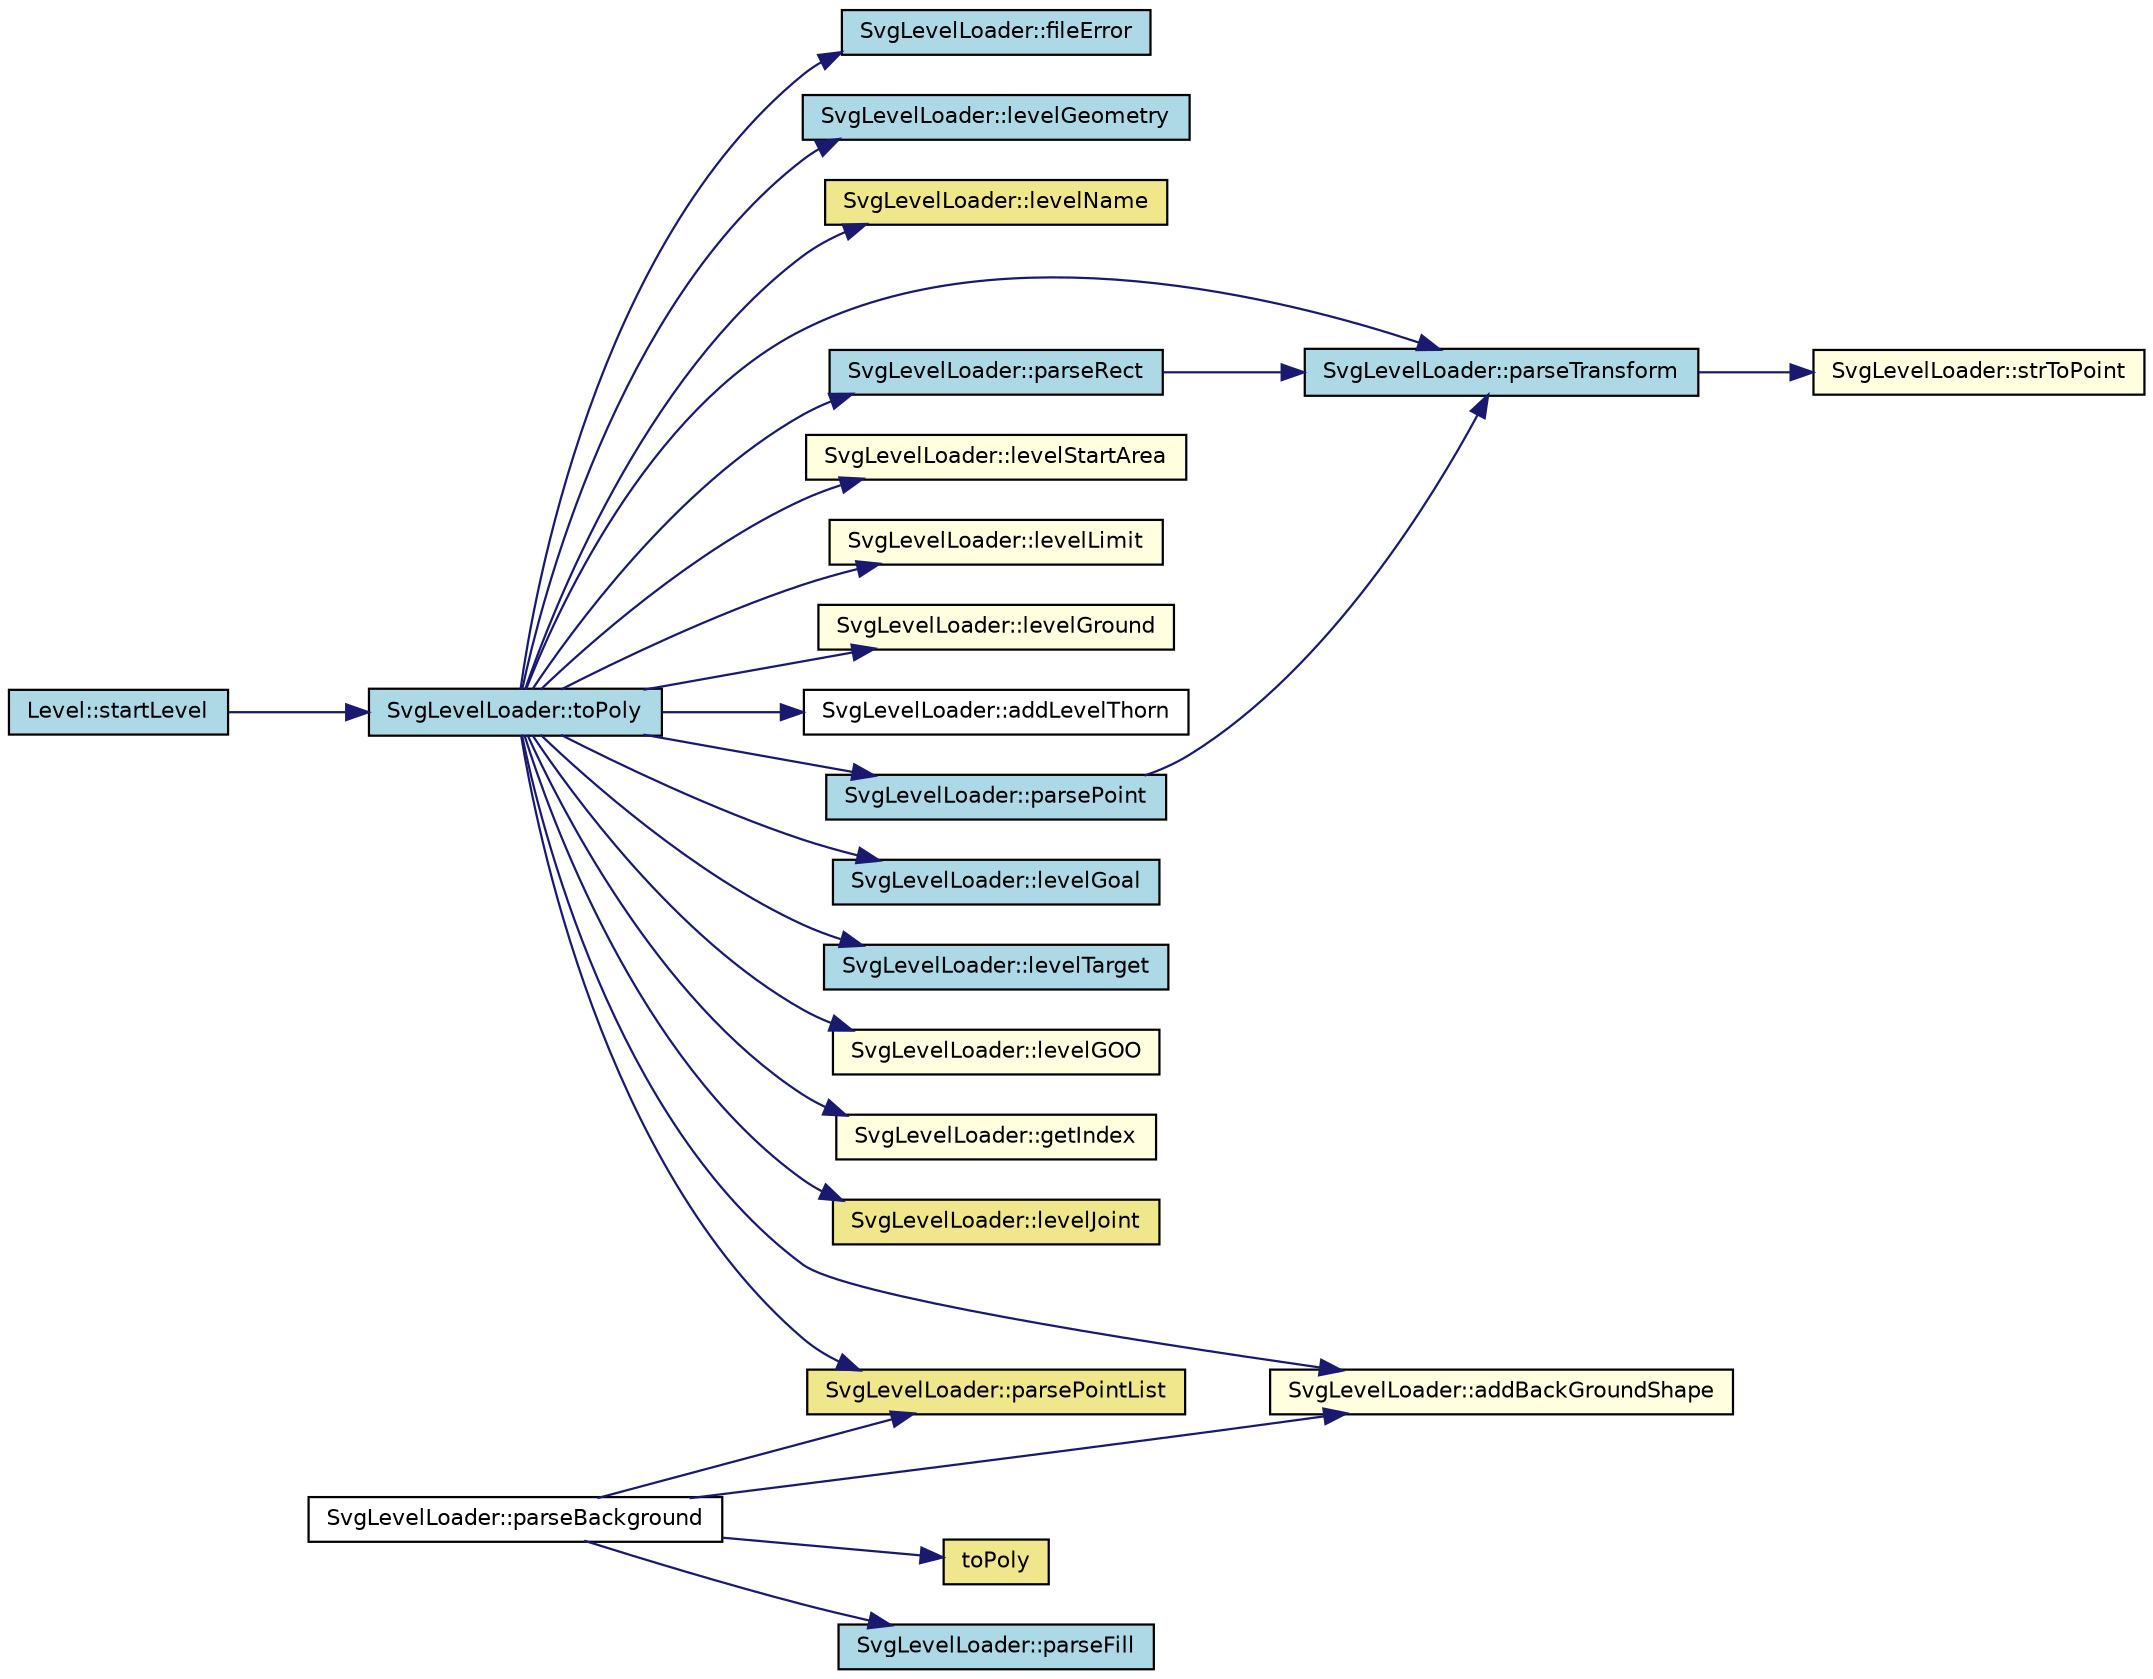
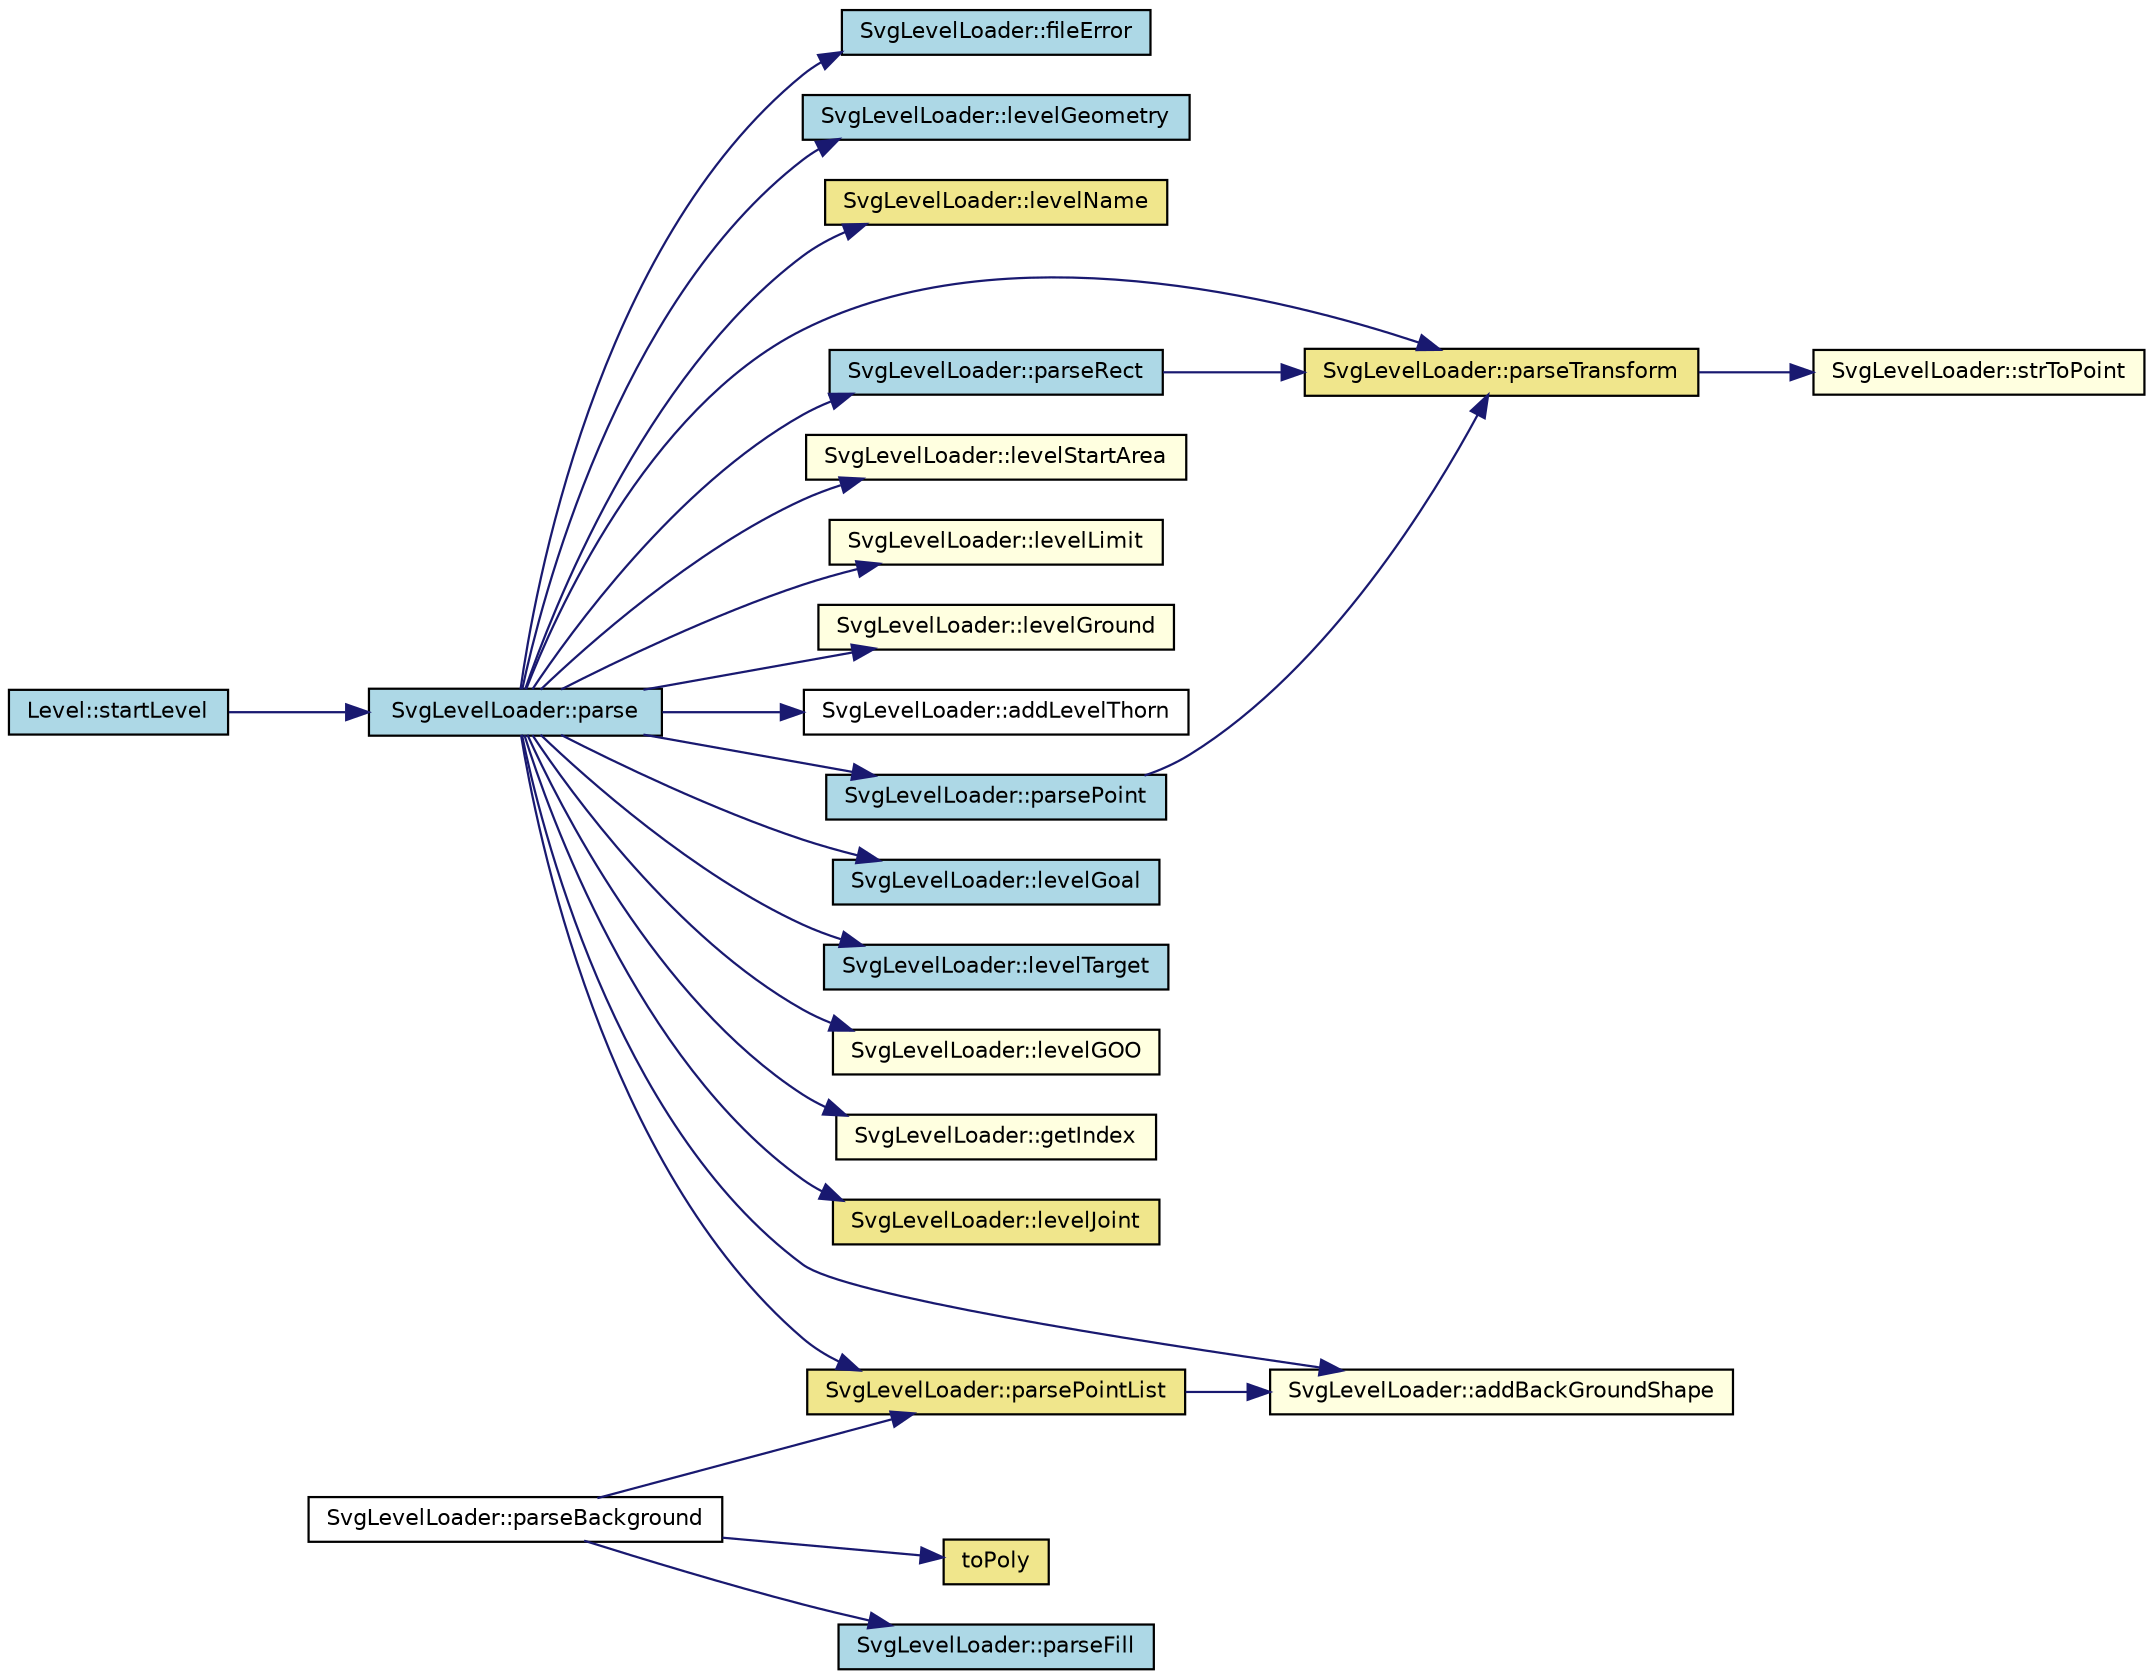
node "SvgLevelLoader::parseTransform": fillcolor lightblue -> khaki
node "SvgLevelLoader::toPoly": label "SvgLevelLoader::toPoly" -> "SvgLevelLoader::parse"
edge "SvgLevelLoader::parseBackground" -> "SvgLevelLoader::addBackGroundShape": now "SvgLevelLoader::parsePointList" -> "SvgLevelLoader::addBackGroundShape"
